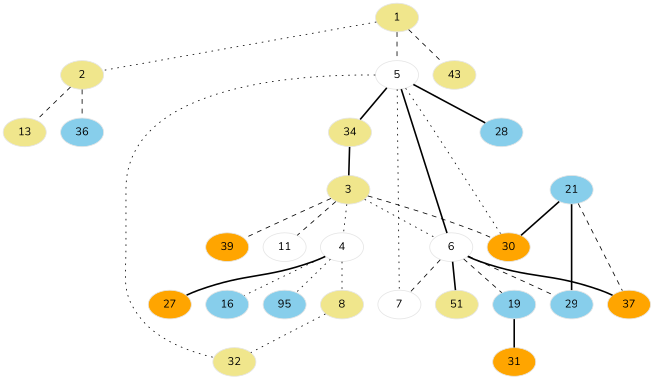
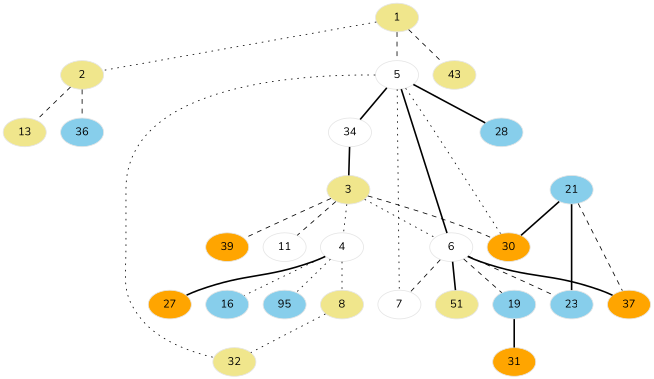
node "34": fillcolor khaki -> white
node "29": label "29" -> "23"
